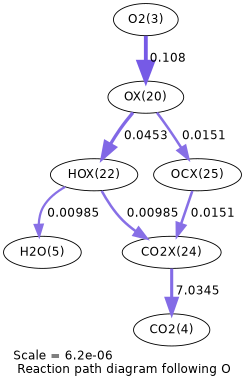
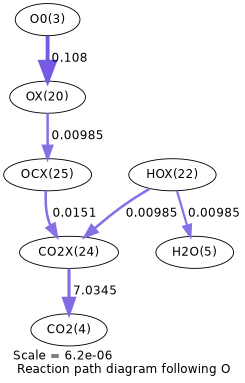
node "O2(3)": label "O2(3)" -> "O0(3)"
edge "OX(20)" -> "HOX(22)": removed, label "0.0453"
edge "OX(20)" -> "OCX(25)": label " 0.0151" -> " 0.00985"
